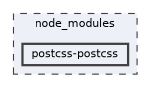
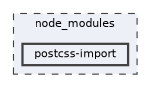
node "postcss-postcss": label "postcss-postcss" -> "postcss-import"
